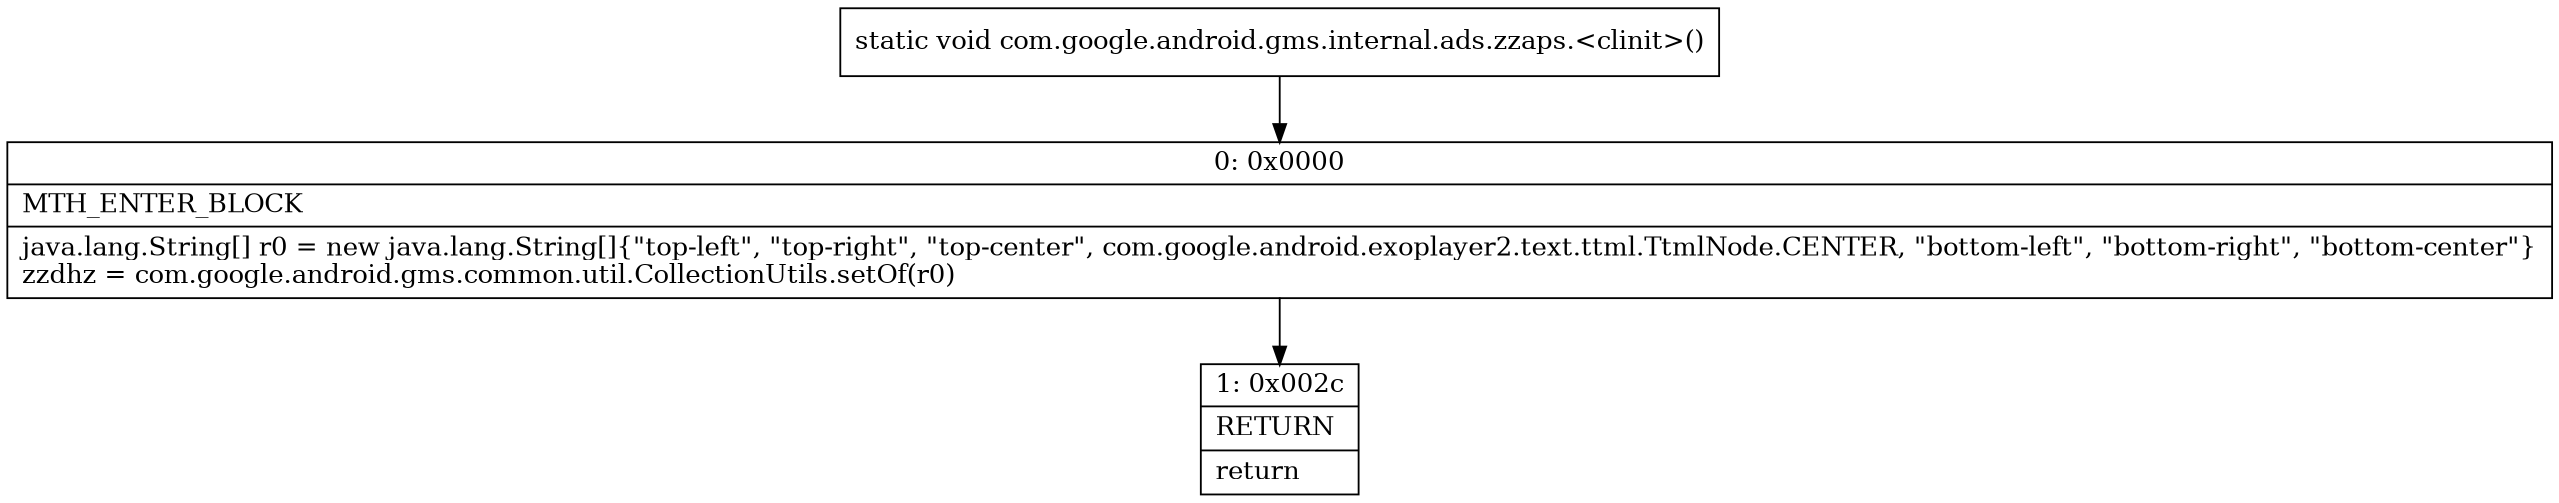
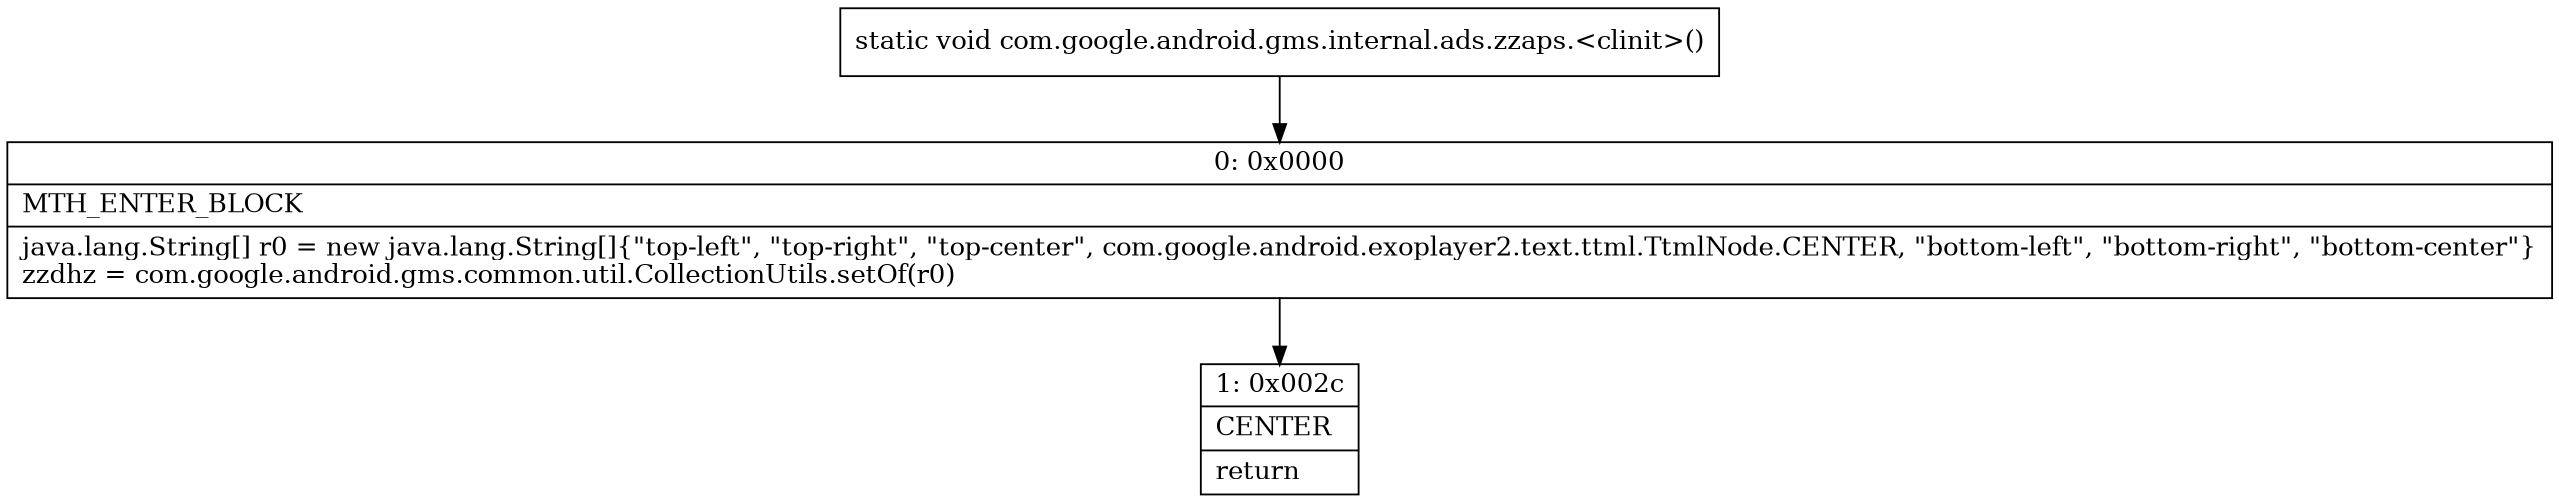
node "1: 0x002c": text "RETURN" -> "CENTER"
